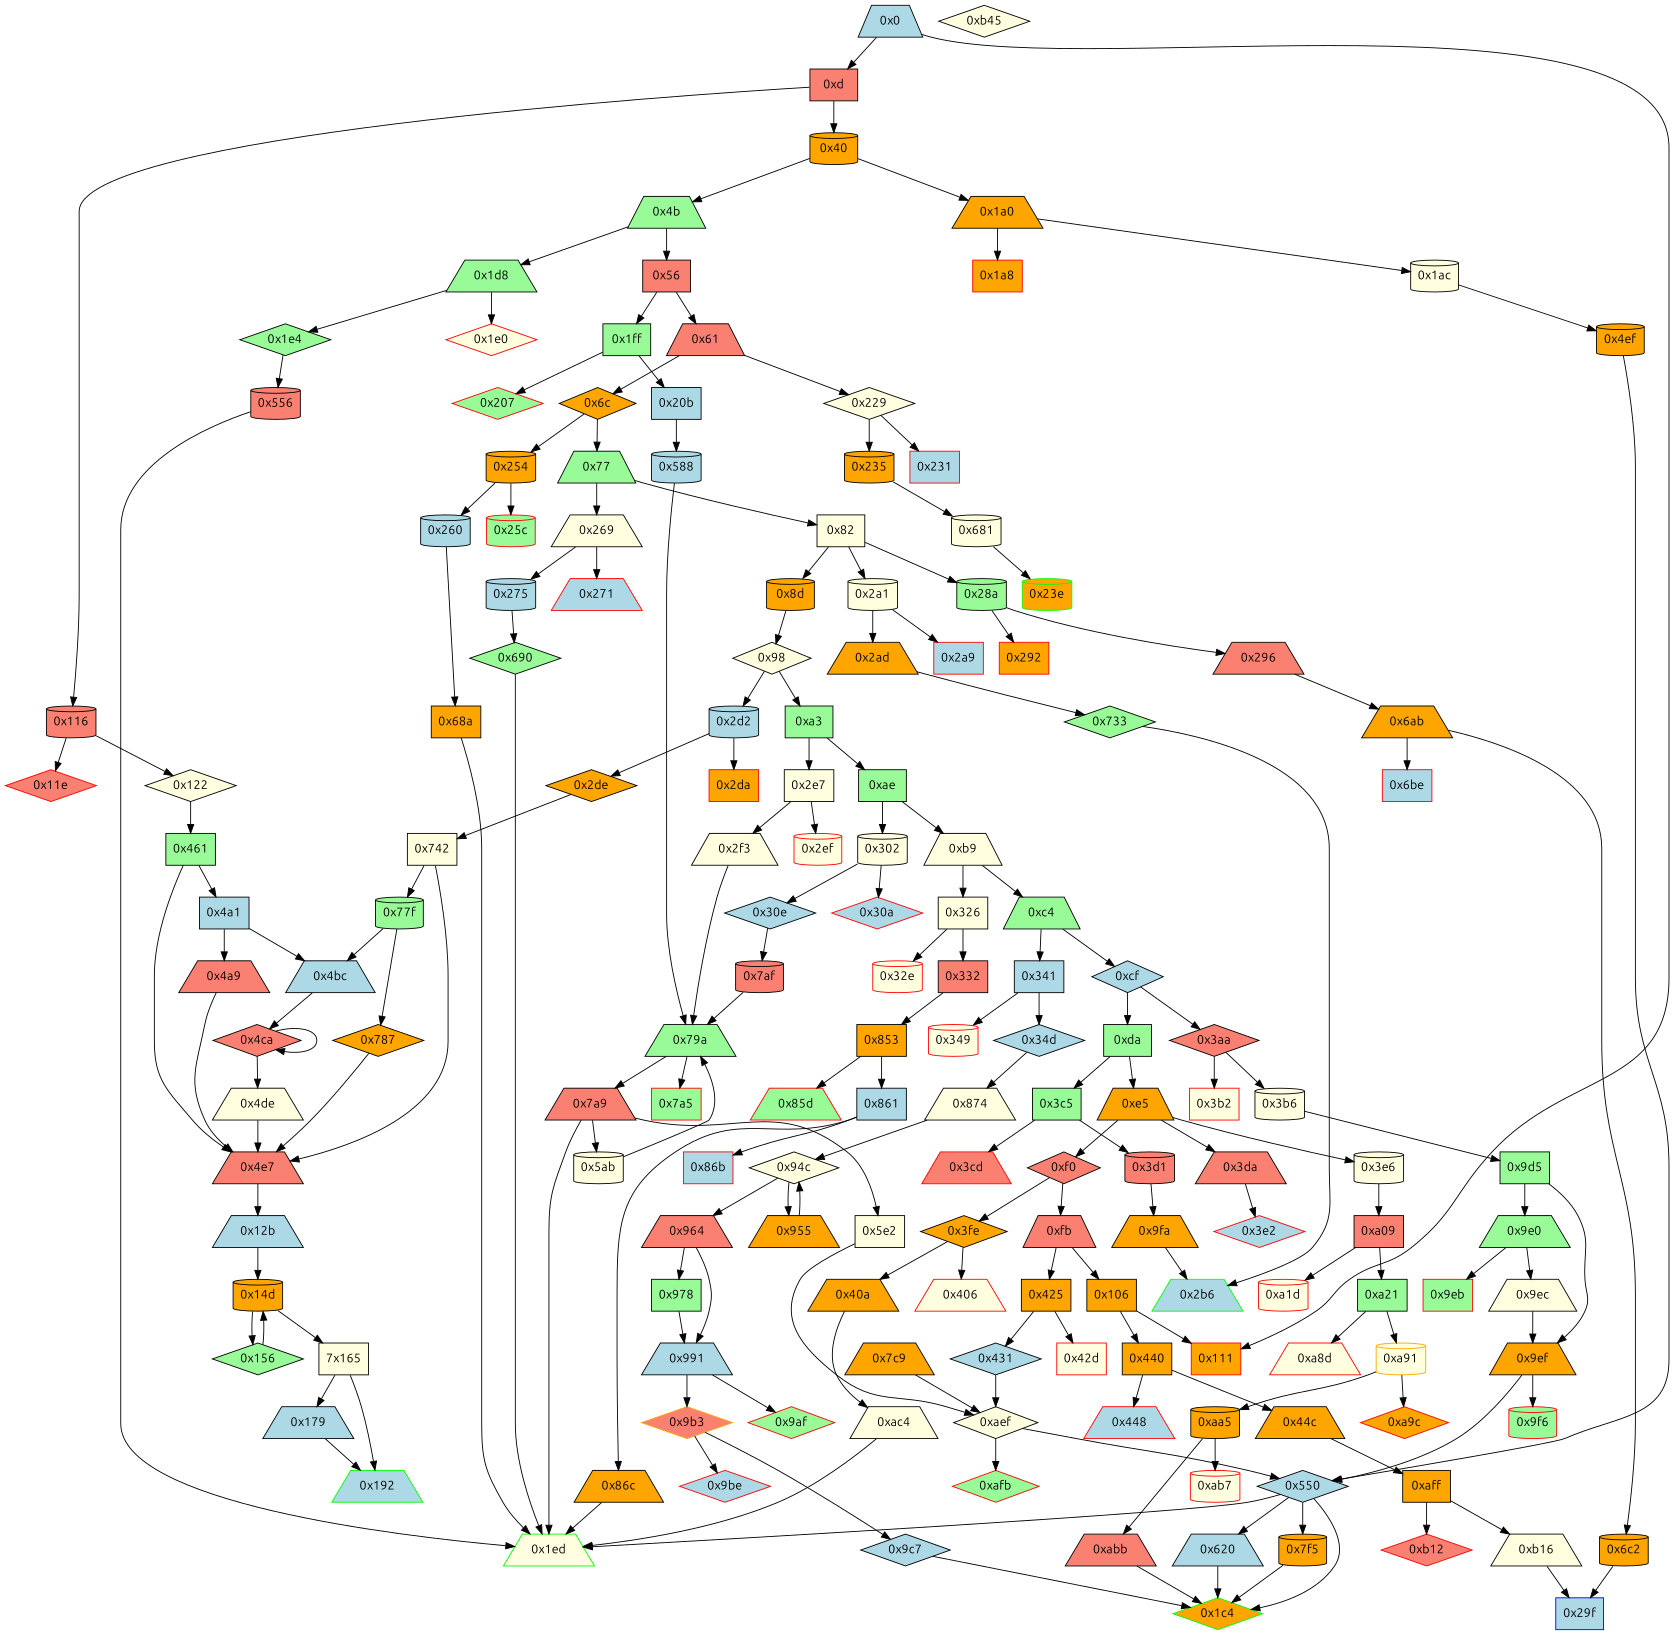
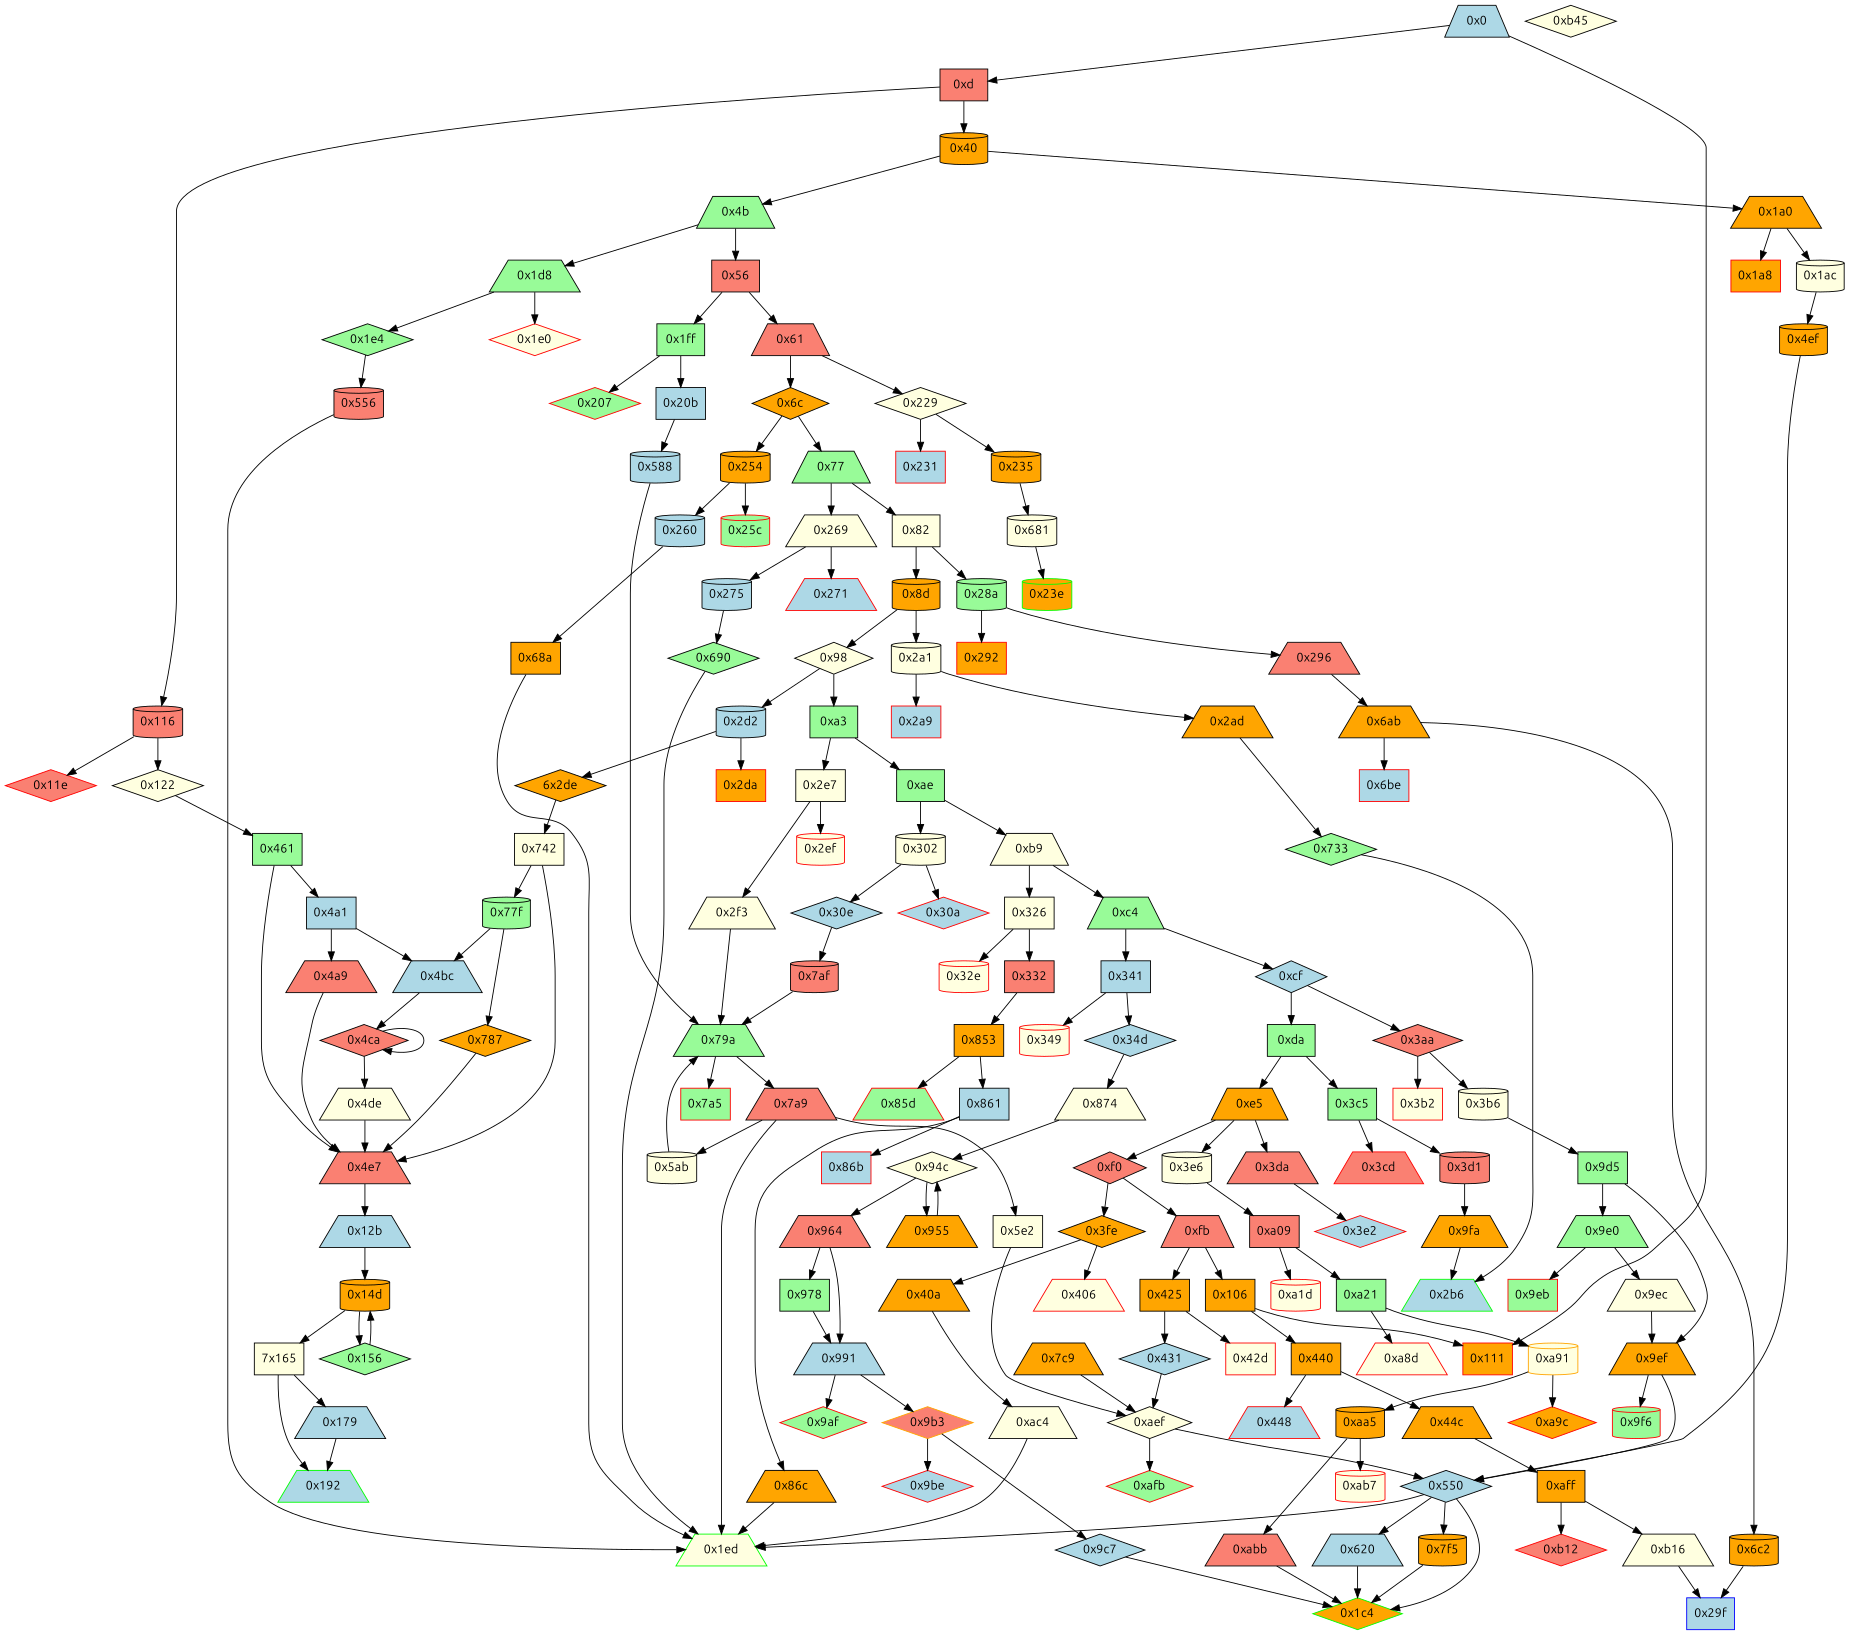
edge "0x82" -> "0x2a1": now "0x8d" -> "0x2a1"
node "0x2de": label "0x2de" -> "6x2de"
